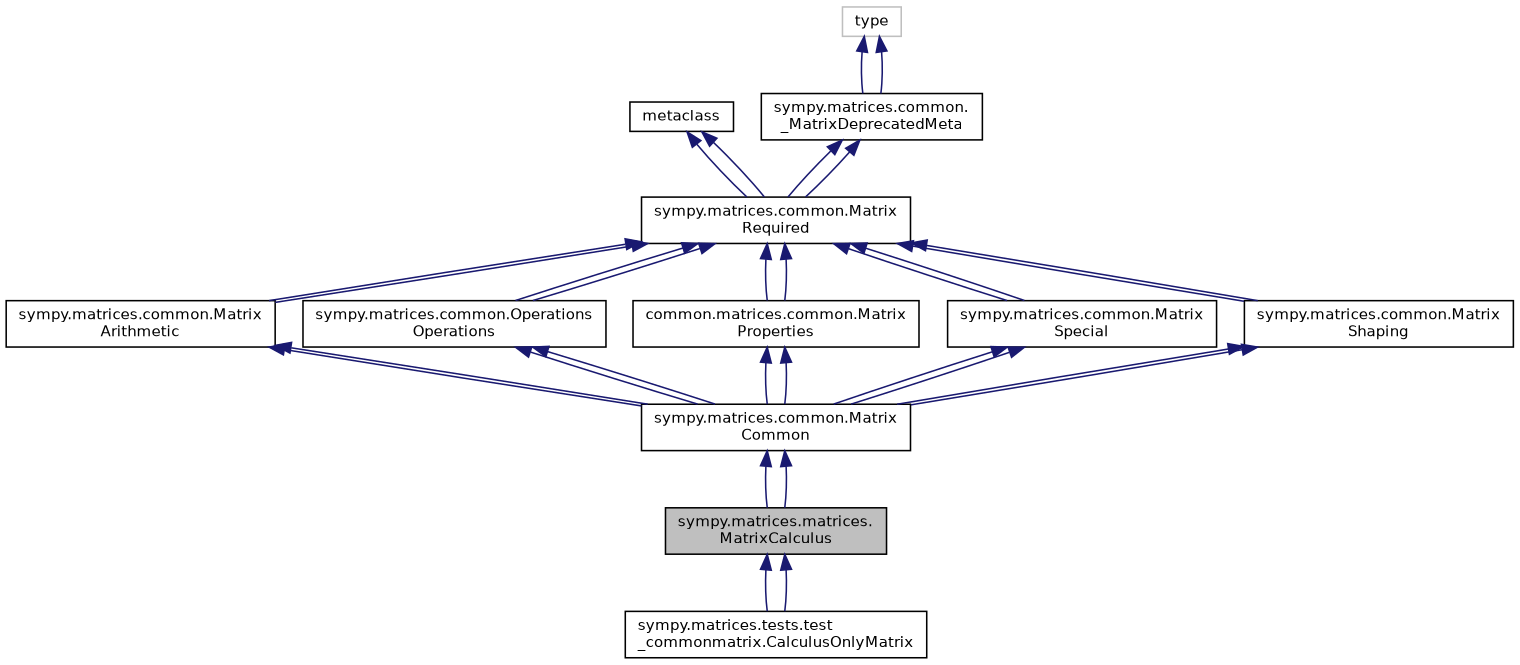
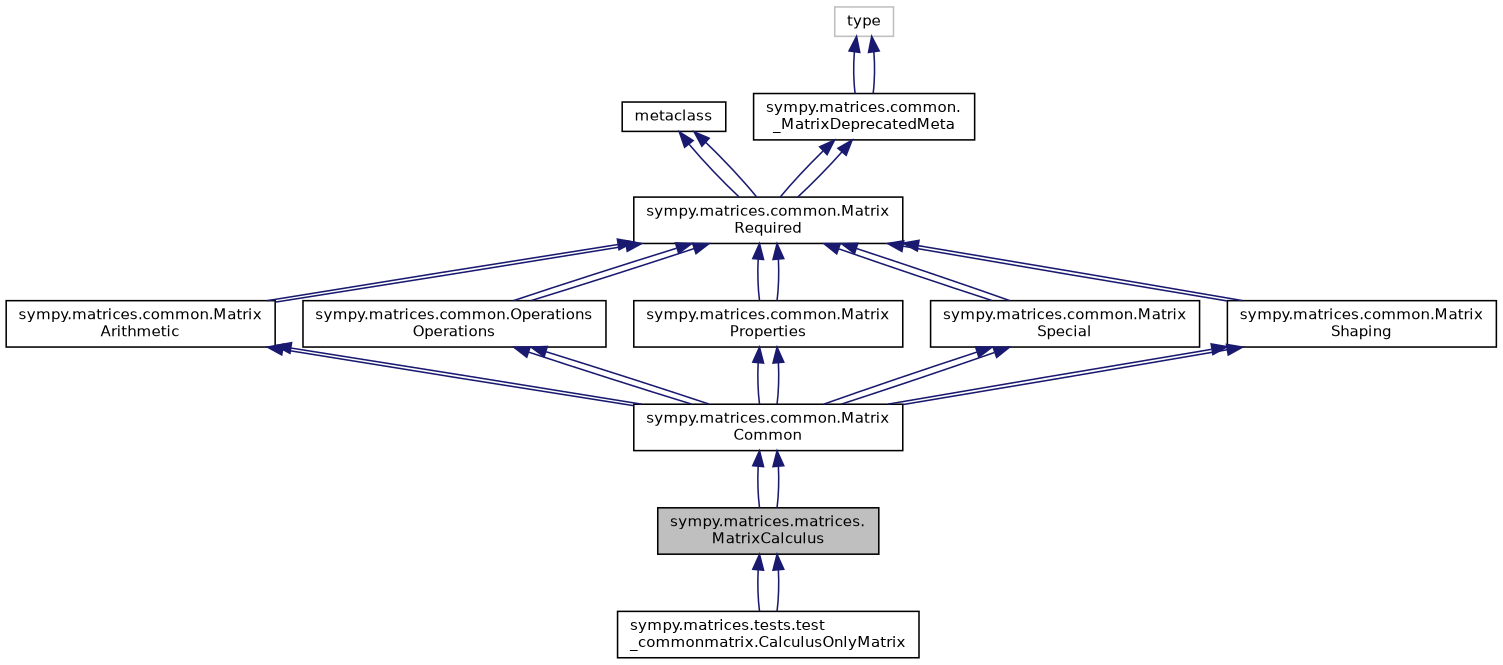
node "common.matrices.common.Matrix Properties": label "common.matrices.common.Matrix Properties" -> "sympy.matrices.common.Matrix Properties"
